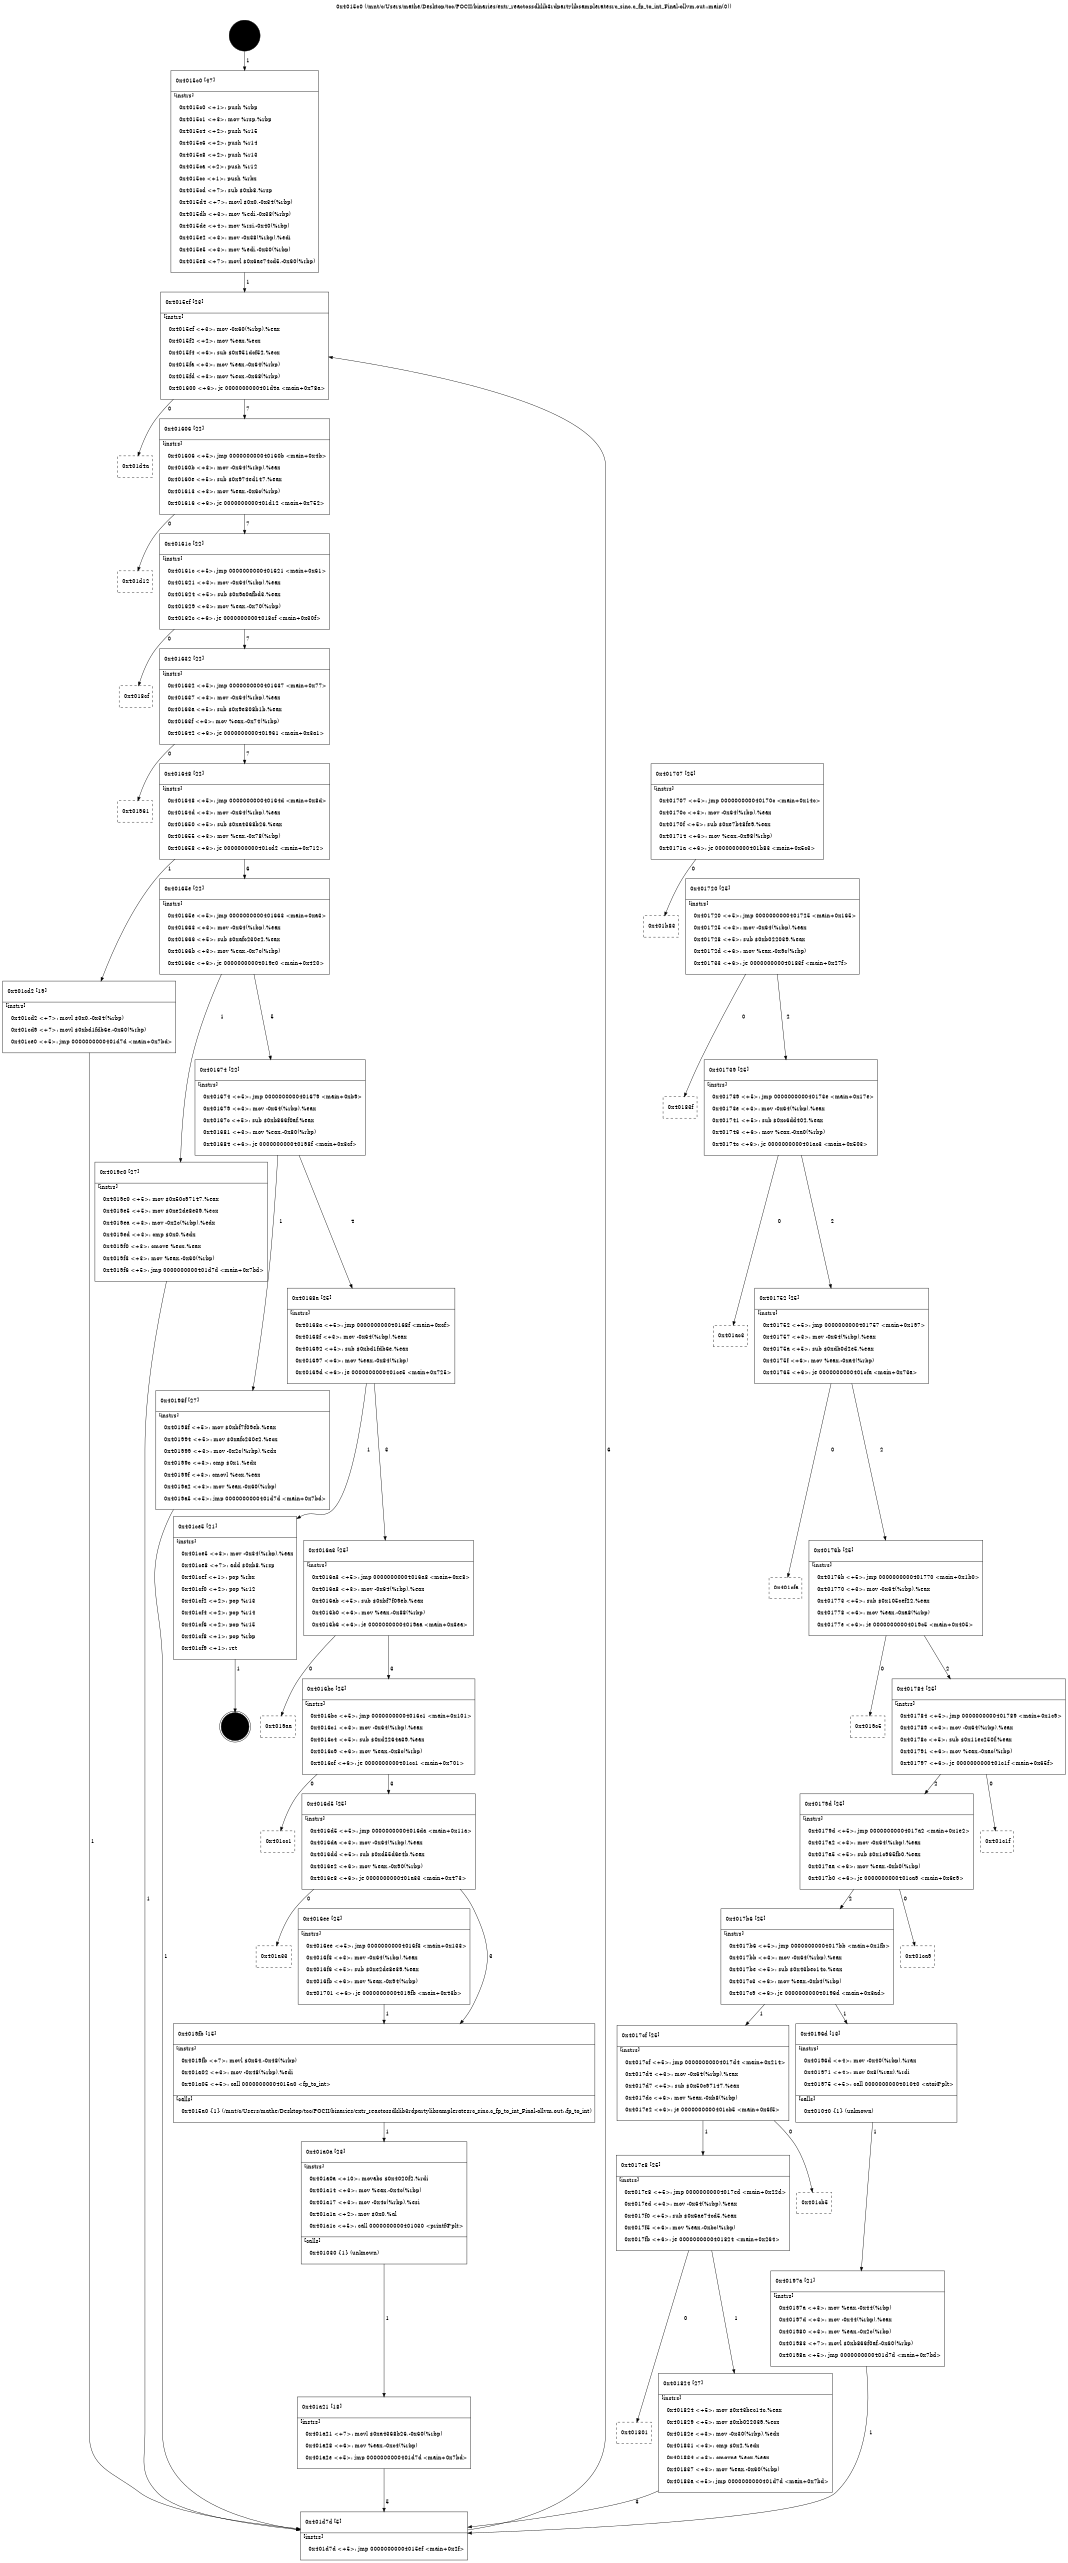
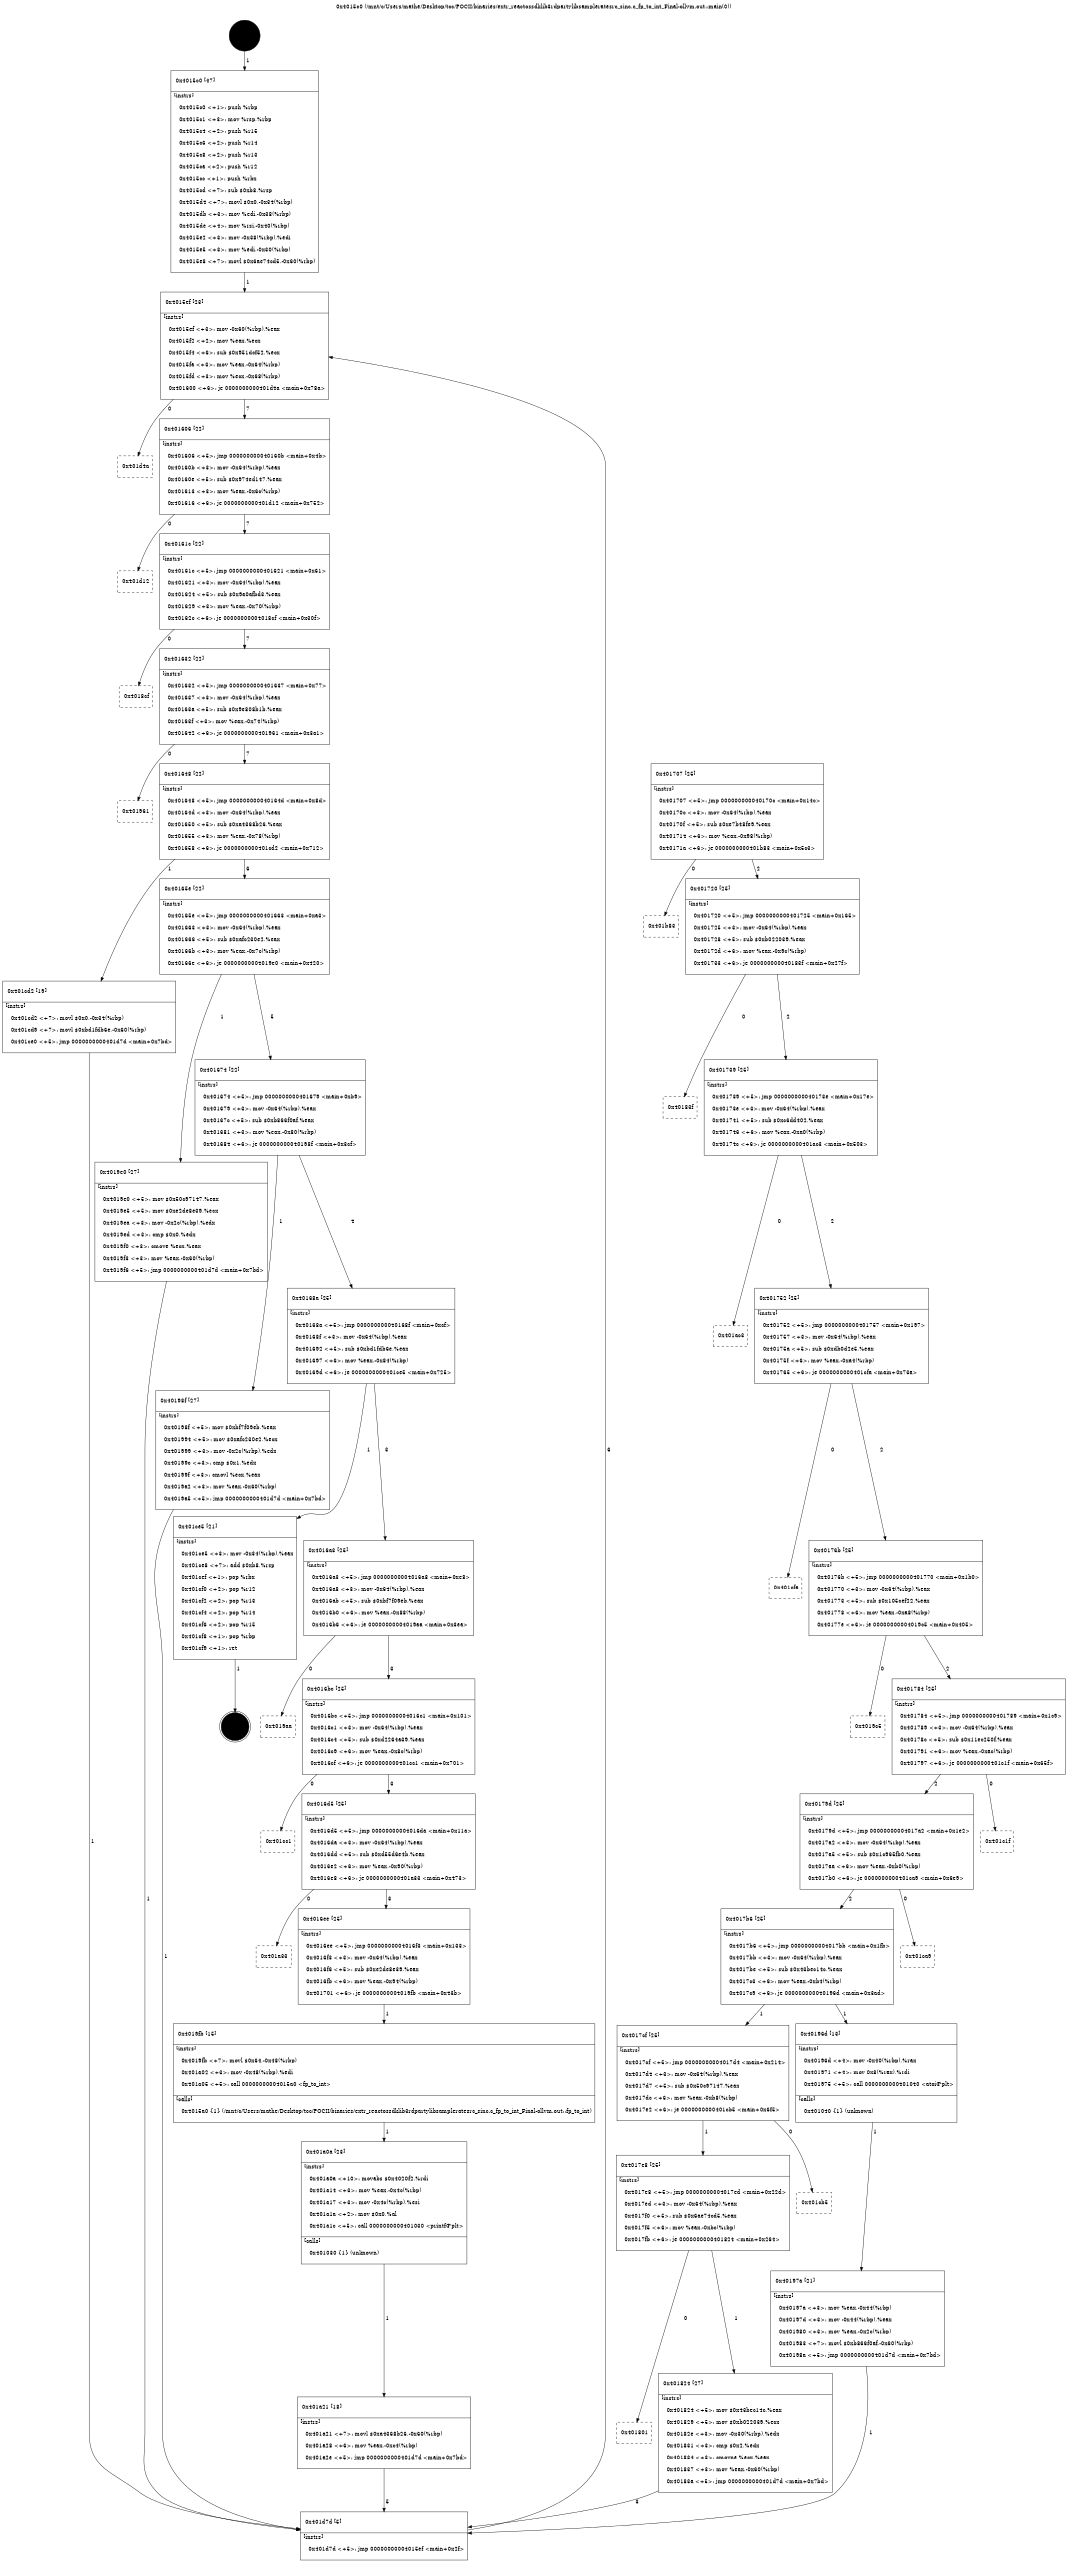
edge "0x401707 [25]" -> "0x401720 [25]": added, label "2"
edge "0x4016d5 [25]" -> "0x4019fb [15]": now "0x4016d5 [25]" -> "0x4016ee [25]"
